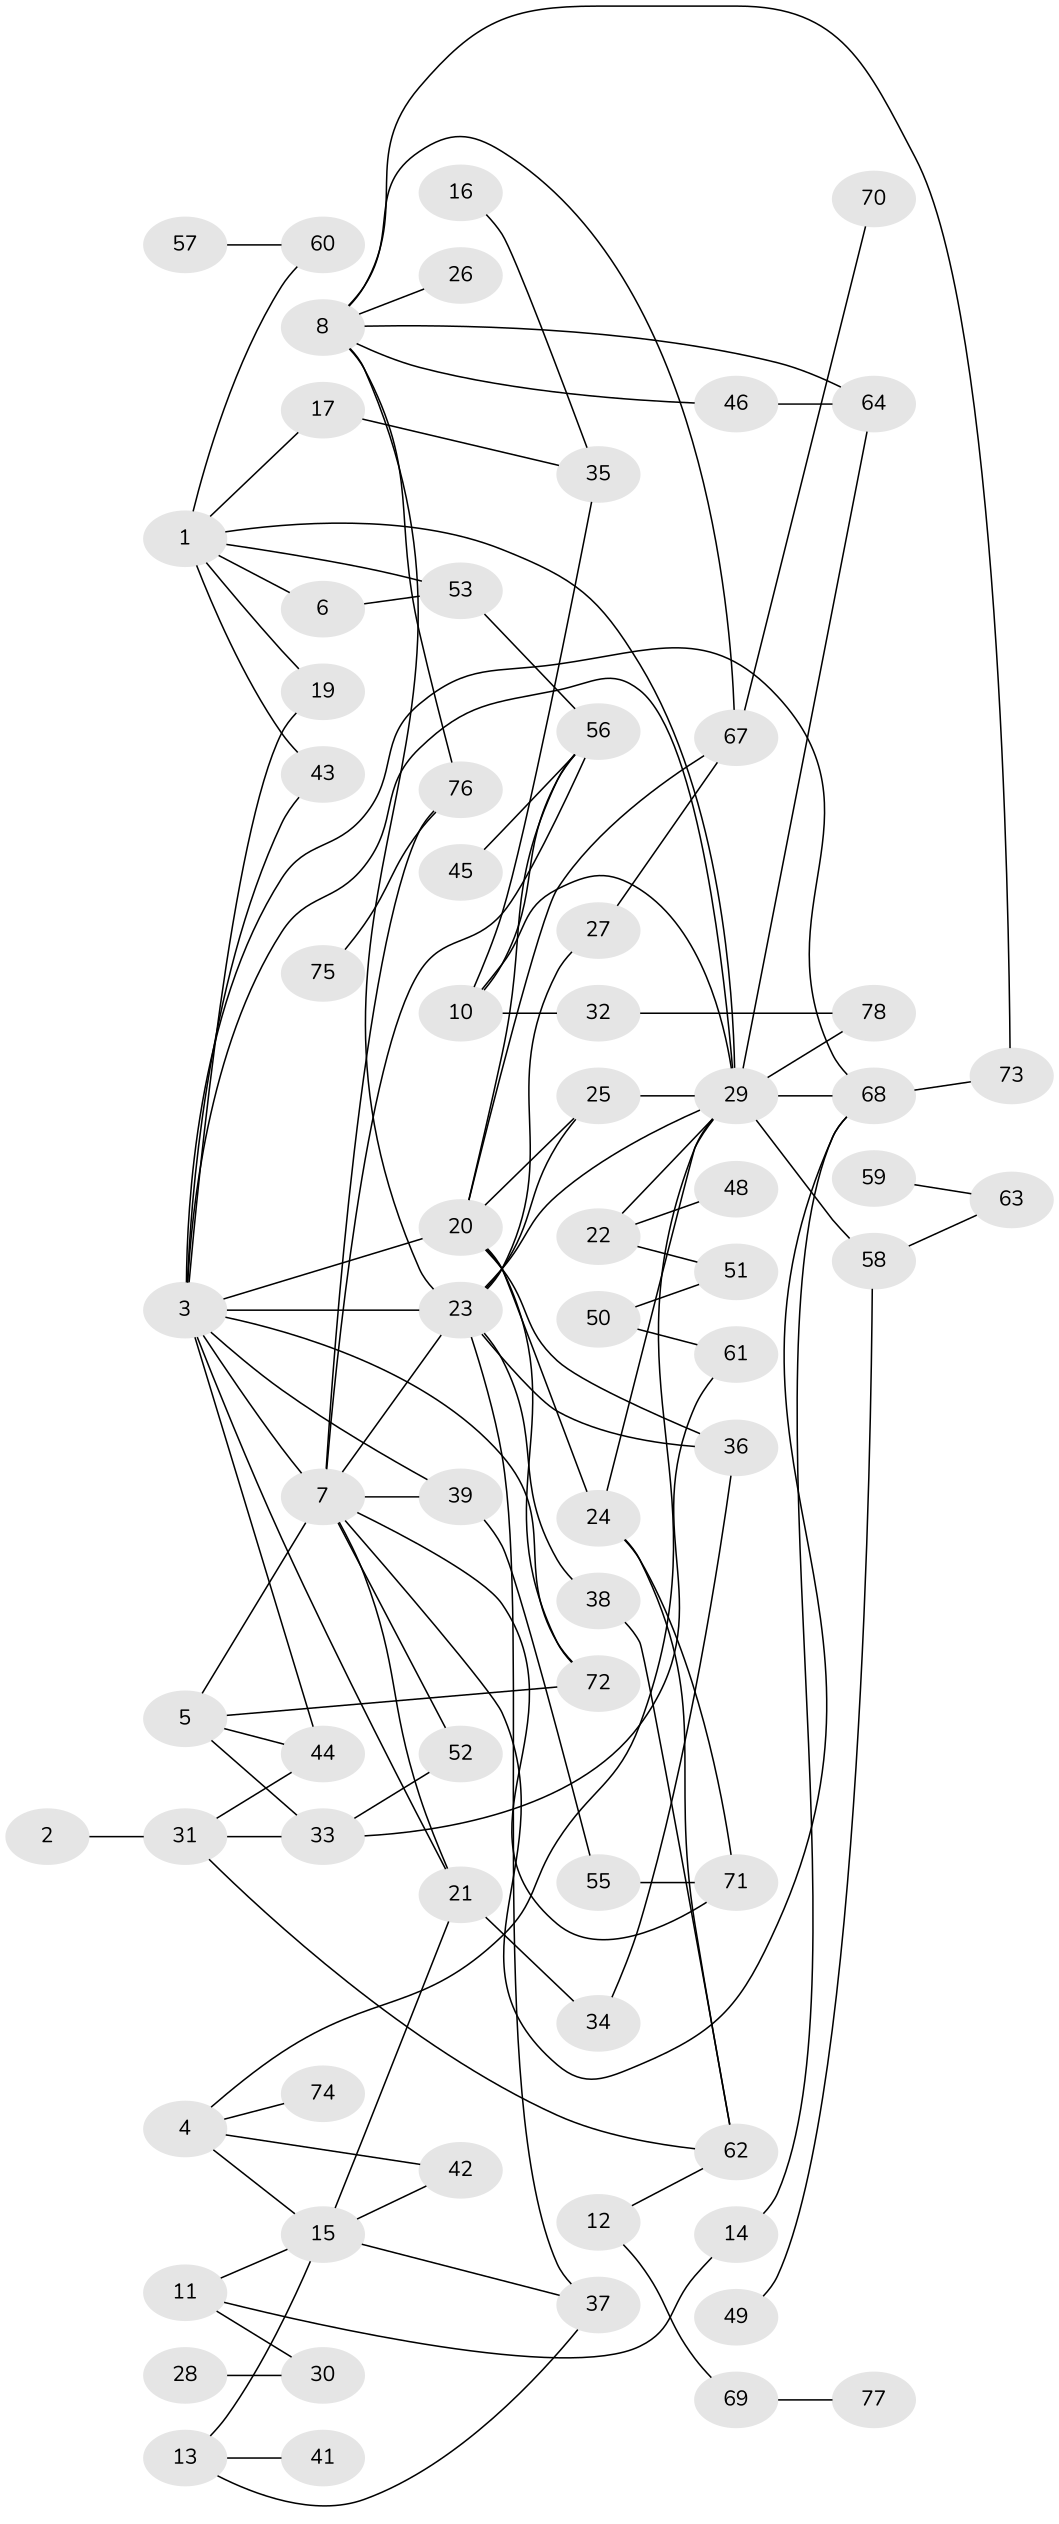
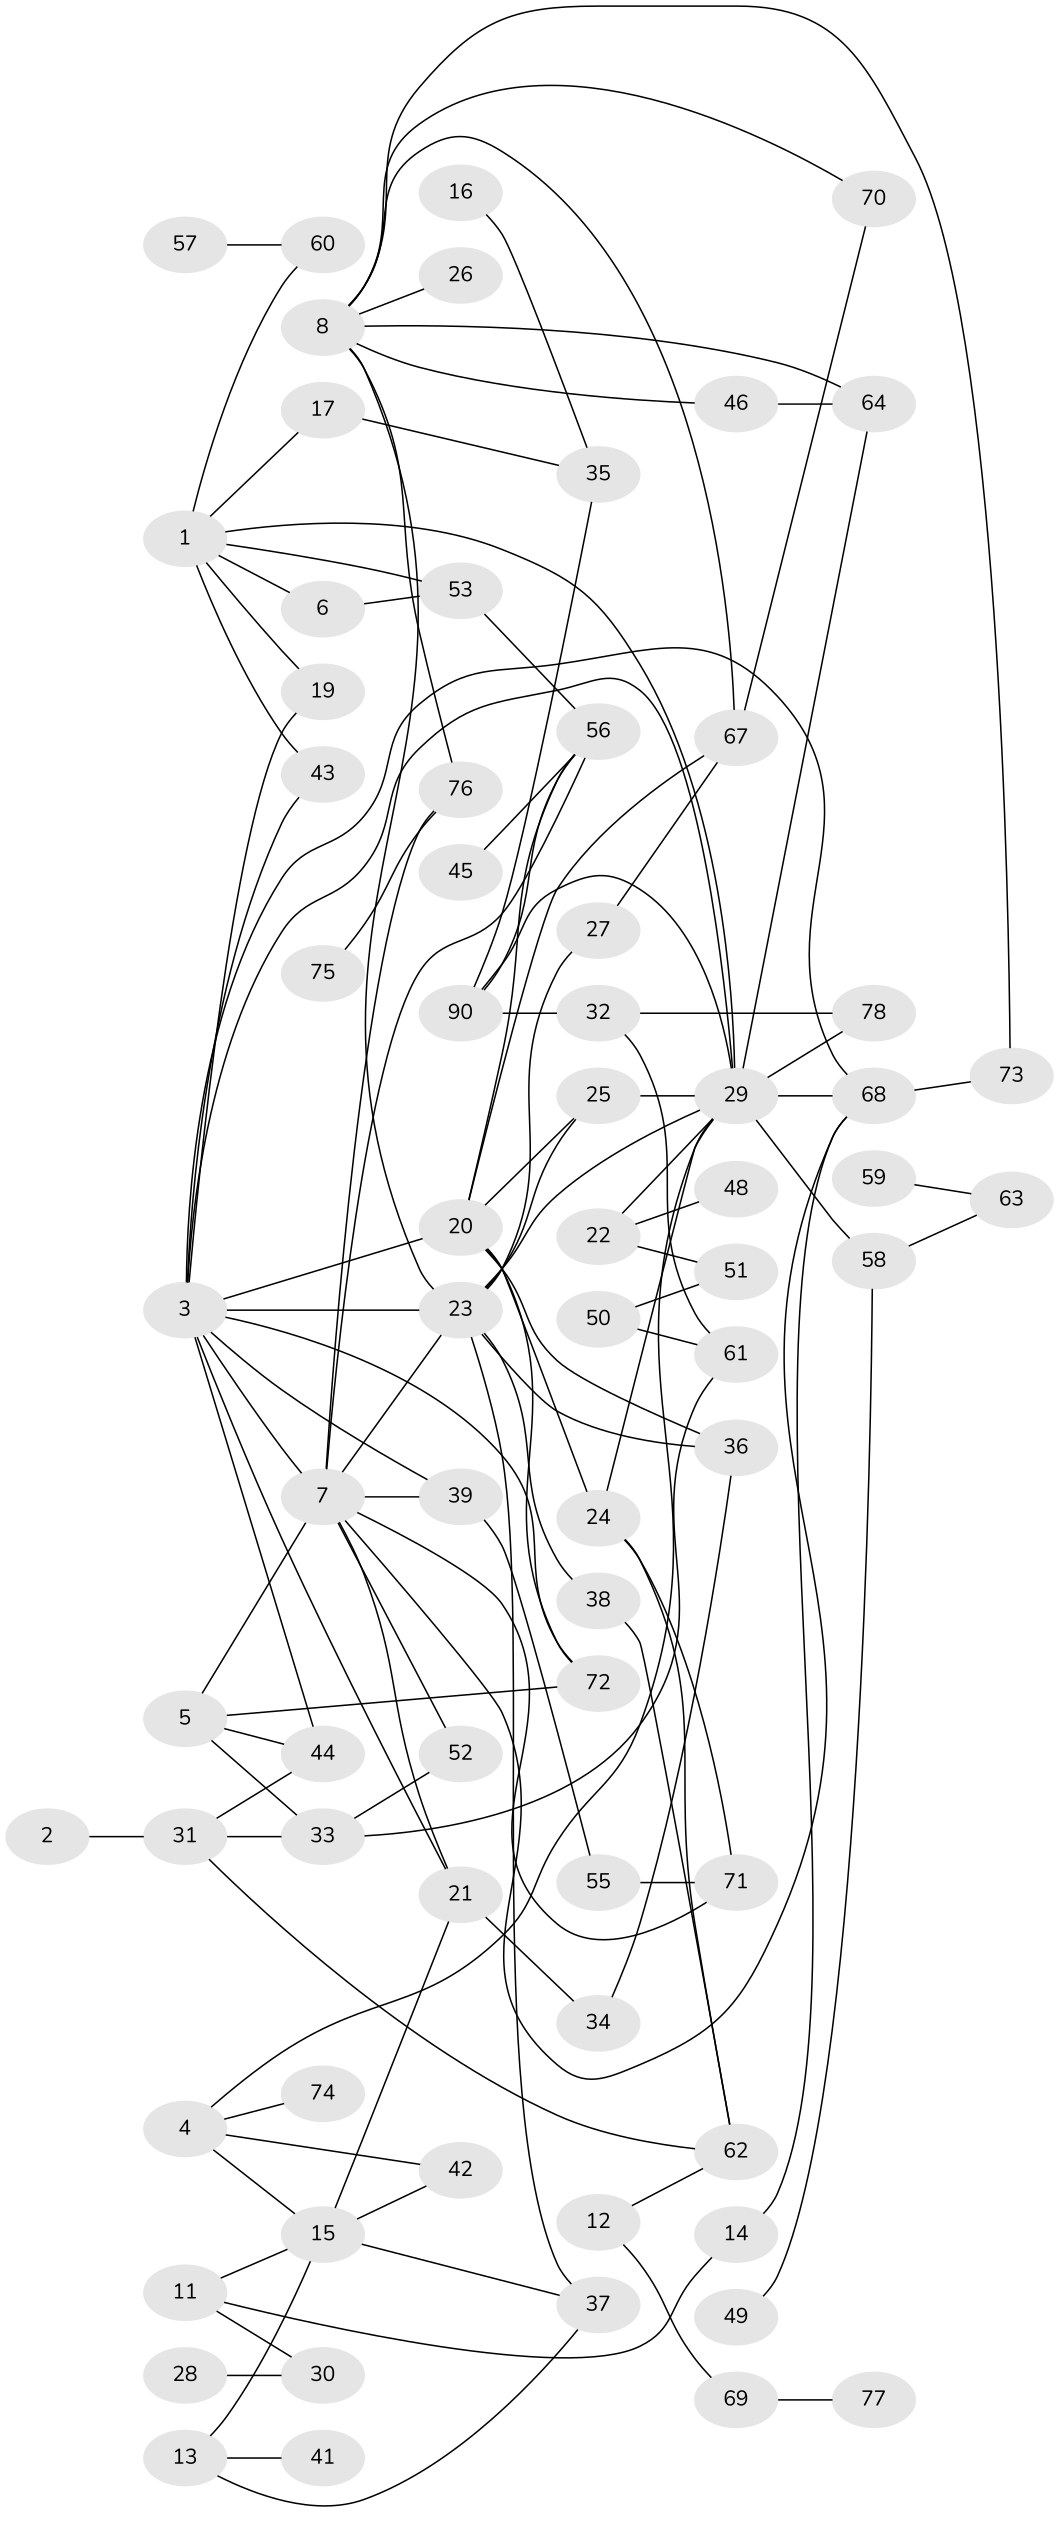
edge "70" -- "8": added
node "10": label "10" -> "90"
edge "32" -- "61": added
